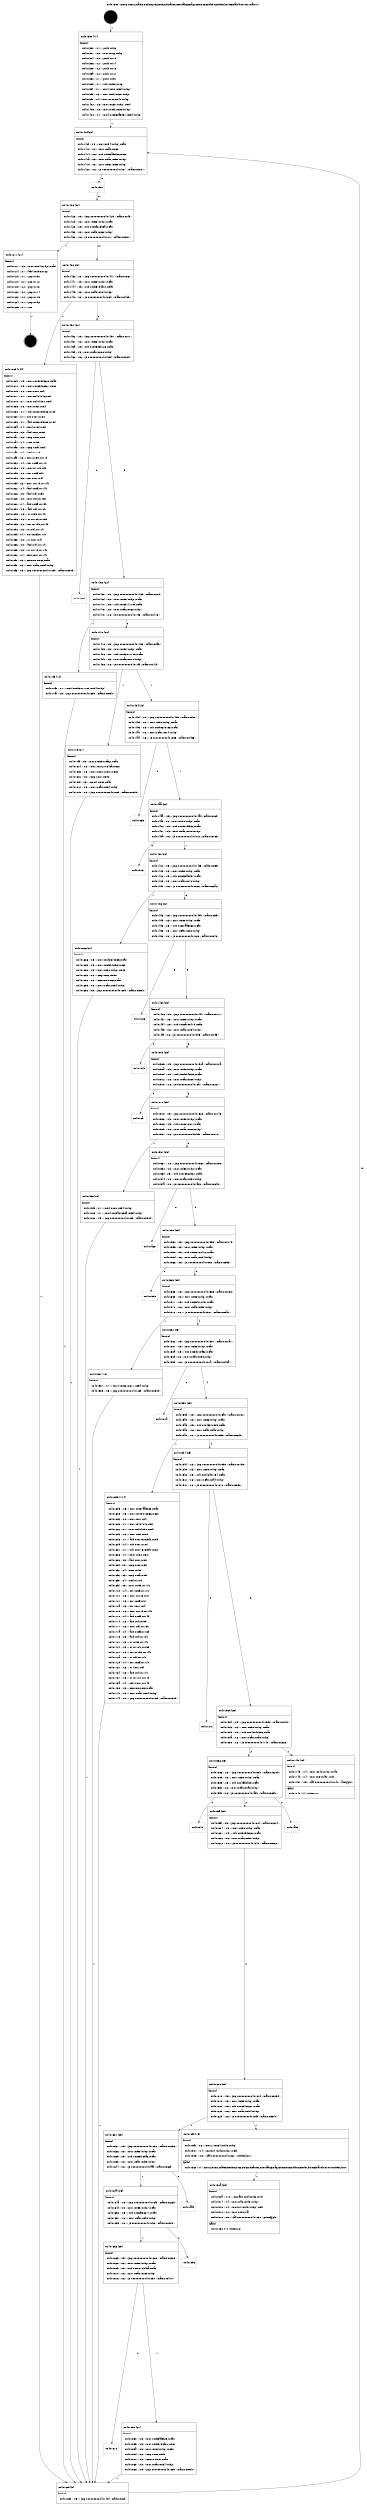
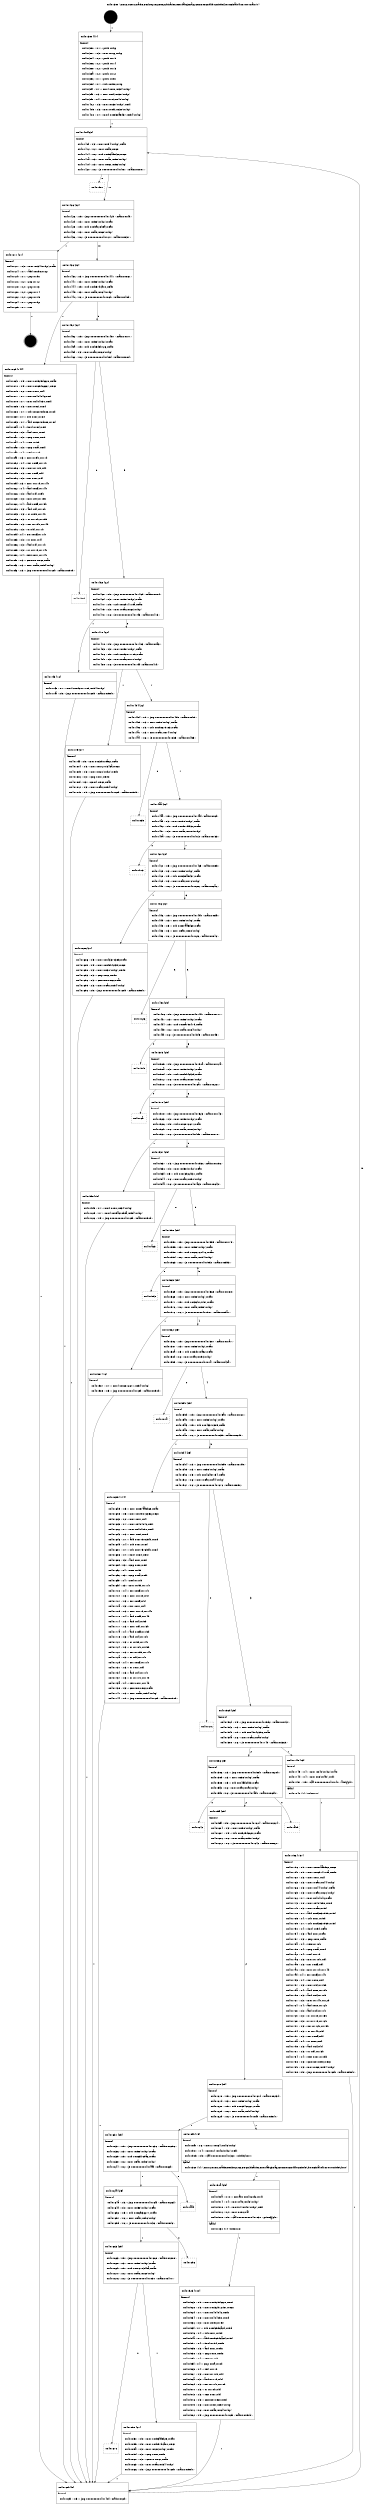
edge "0x401be1" -> "0x401426 [22]": now "0x40140f [23]" -> "0x401426 [22]"
edge "0x401550 [25]" -> "0x401569 [25]": reversed
edge "0x40159b [25]" -> "0x4015b4 [25]": label " 4" -> " 3"
node "0x401756 [157]": added
node "0x401923 [100]": added
